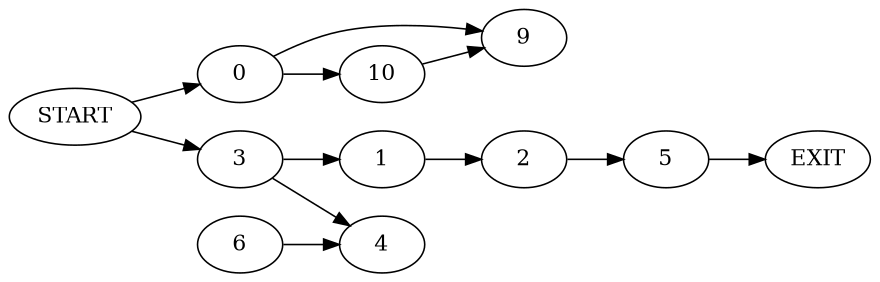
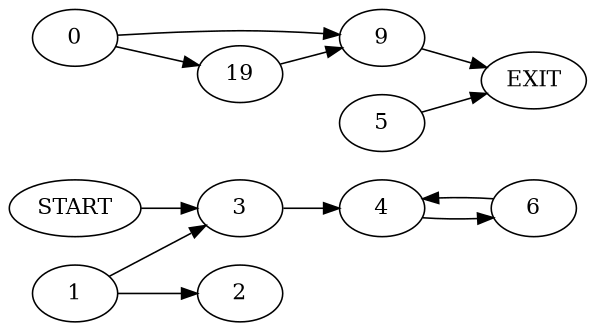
edge "9" -> "EXIT": added
node "10": label "10" -> "19"
edge "START" -> "0": removed
edge "3" -> "1": reversed
edge "2" -> "5": removed
edge "4" -> "6": added
